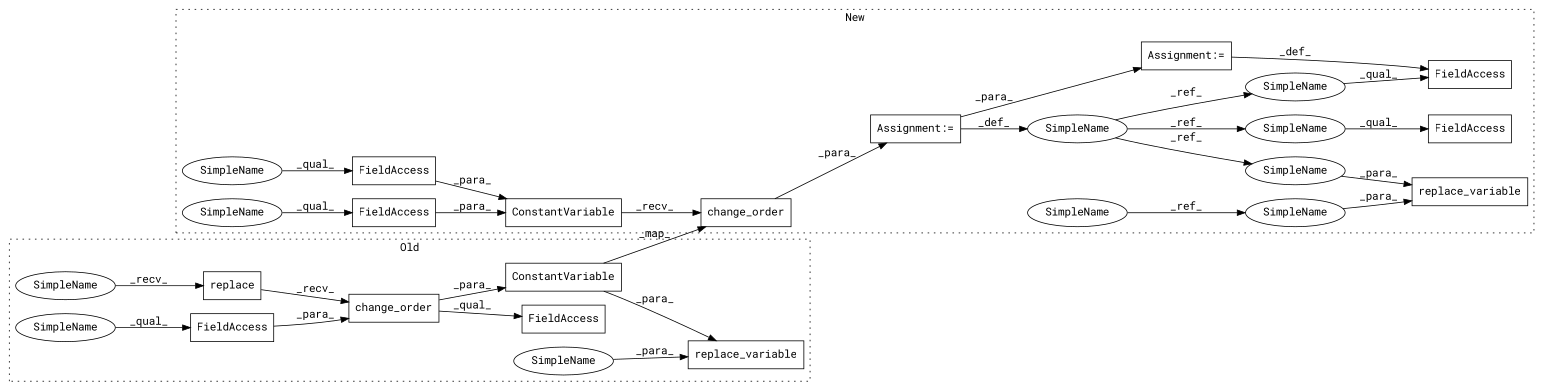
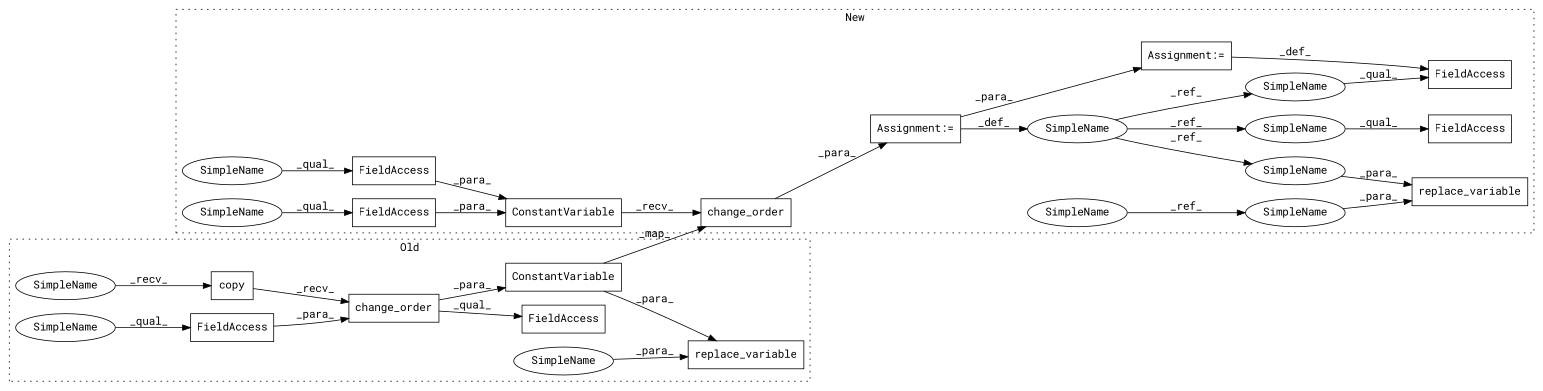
node "replace": label "replace" -> "copy"
